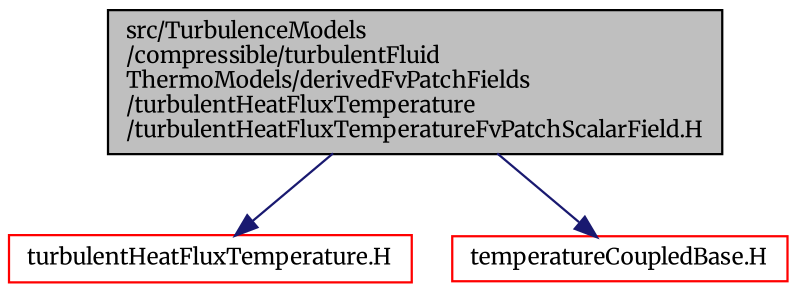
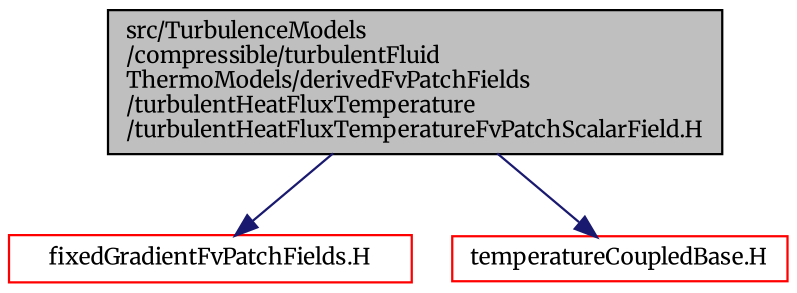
node "turbulentHeatFluxTemperature.H": label "turbulentHeatFluxTemperature.H" -> "fixedGradientFvPatchFields.H"
